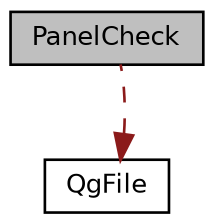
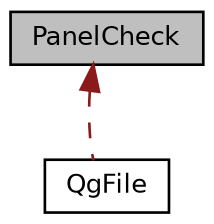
edge "PanelCheck" -> "QgFile": reversed
